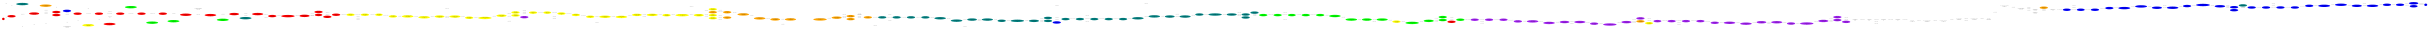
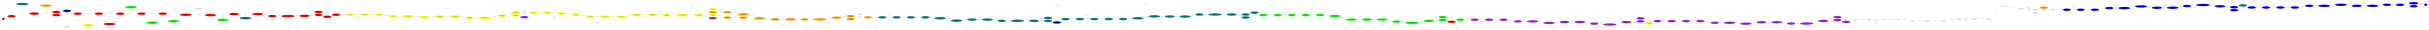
node "layer_3_Query 0.0174609279632568ms 2.2529296875MB": fillcolor yellow -> purple
node "layer_3_div 0.0306906242370605ms 520.0MB": added
node "layer_3_Output 0.066300064086914ms 9.0029296875MB": added
node "layer_8_Query 0.0172825279235839ms 2.2529296875MB": fillcolor orange -> purple
node "layer_6_Output 0.0665446090698242ms 9.0029296875MB": fillcolor yellow -> green
